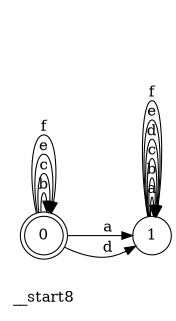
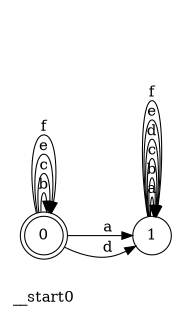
node "__start8": label "__start8" -> "__start0"
